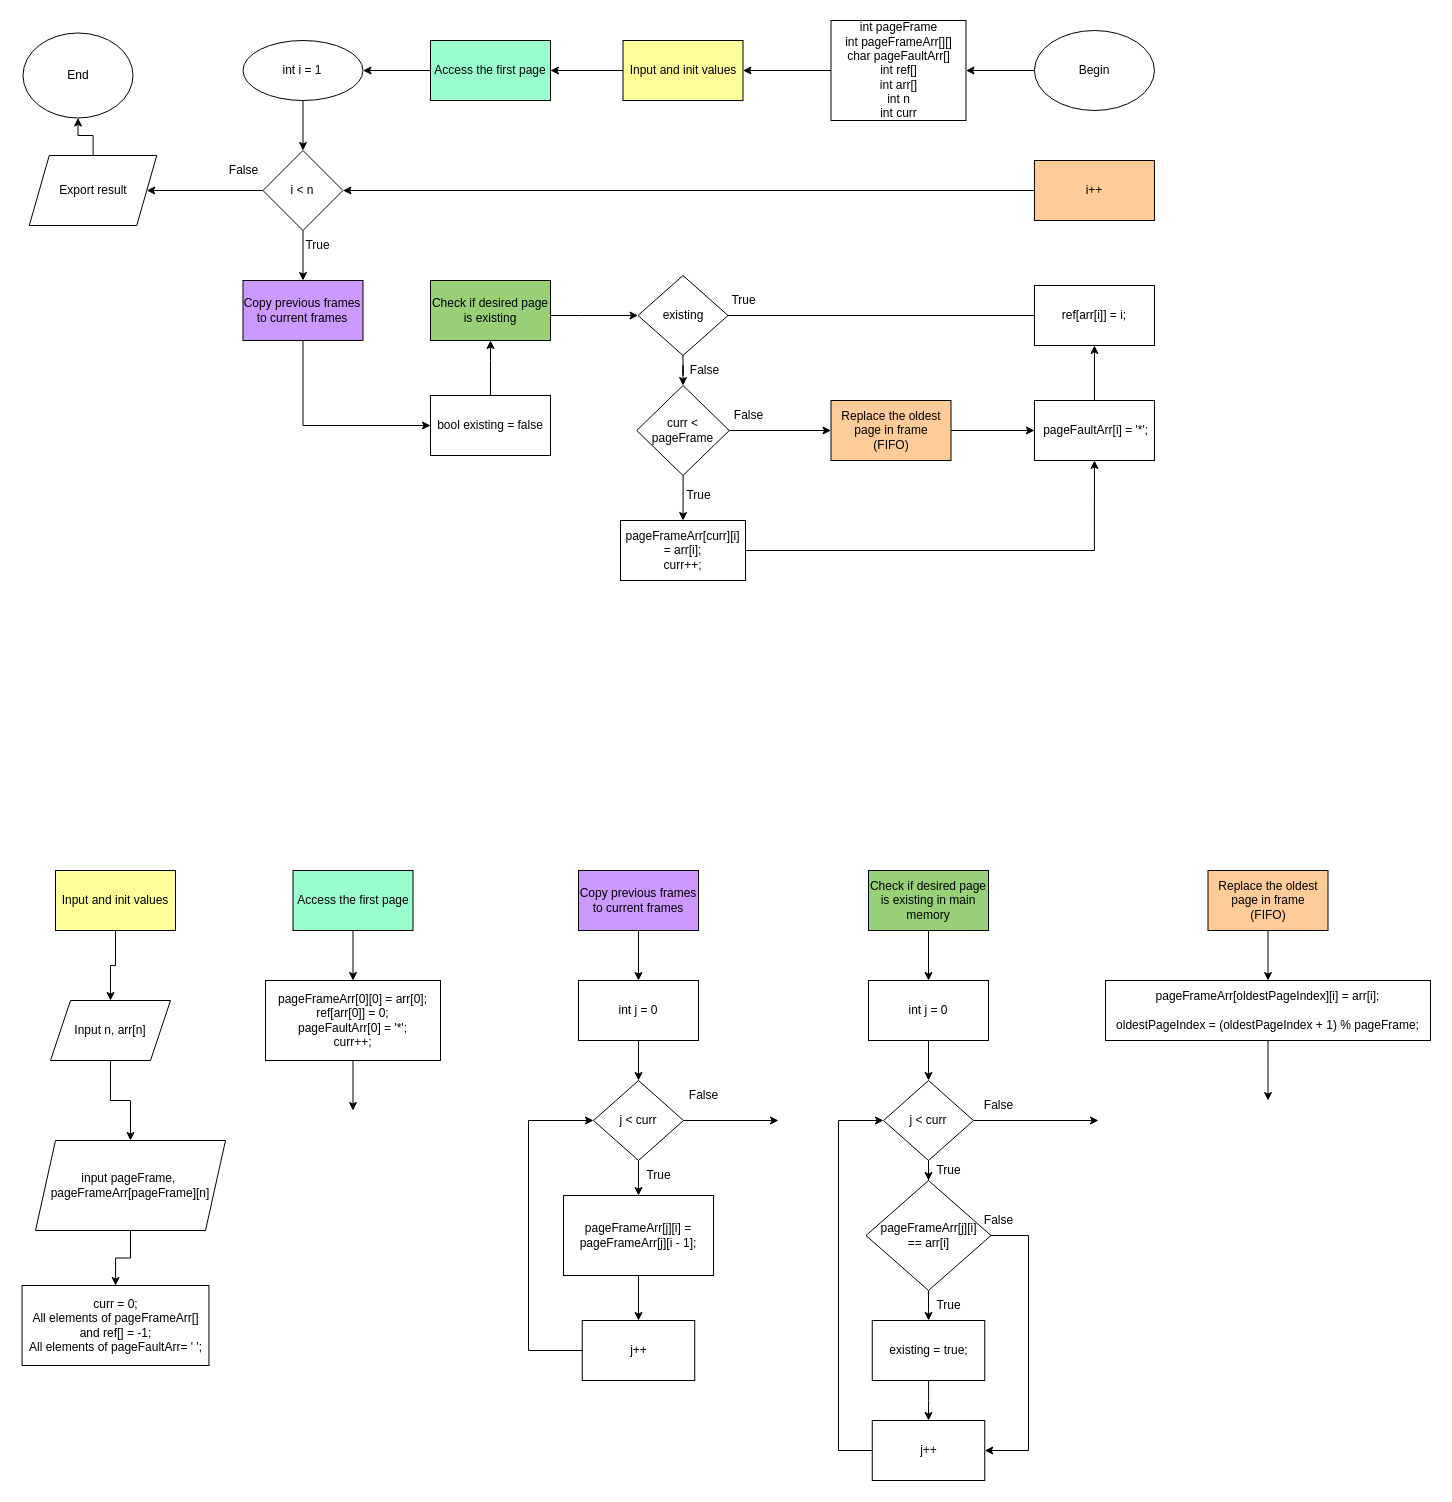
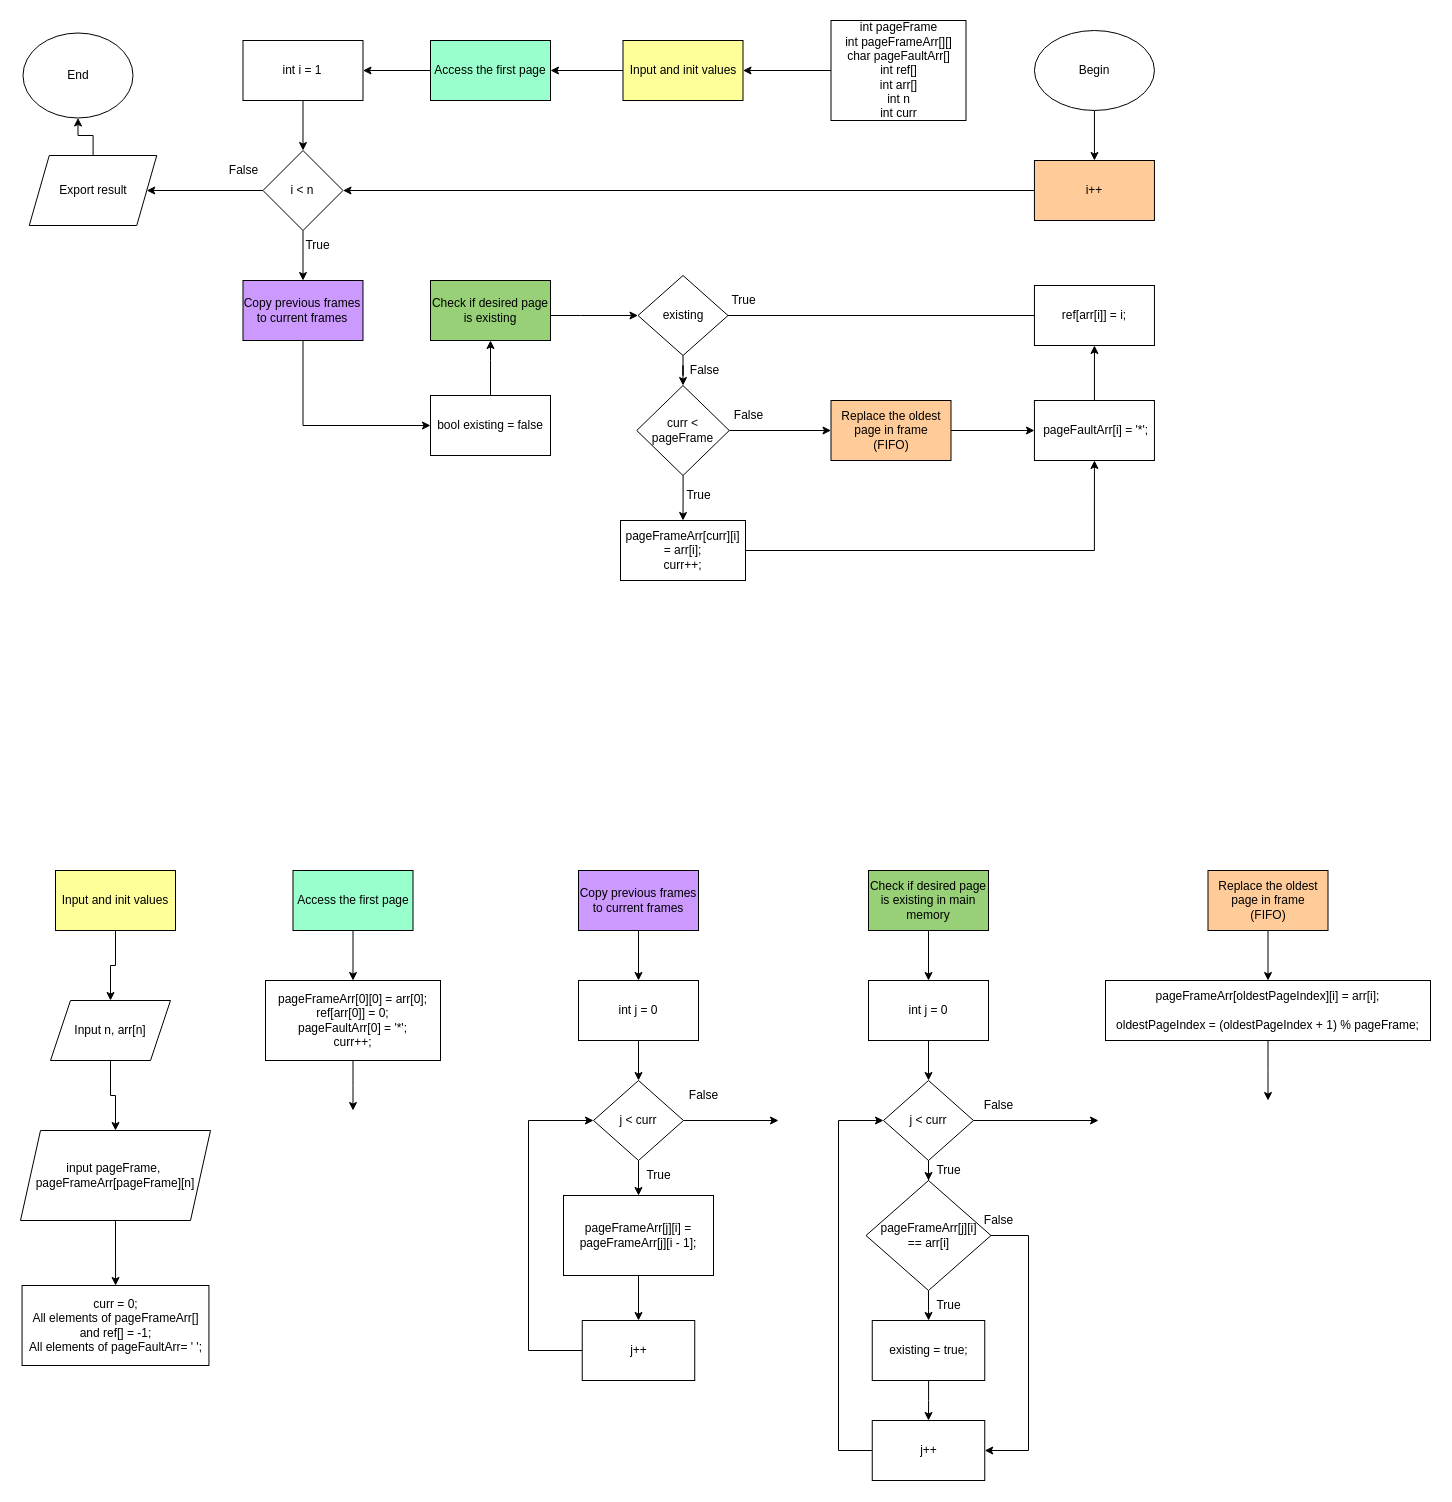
node "int i = 1": shape ellipse -> rectangle
edge "Begin" -> "int pageFrame int pageFrameArr[][] char pageFaultArr[] int ref[] int arr[] int n int curr": now "Begin" -> "i++"
node "input pageFrame, pageFrameArr[pageFrame][n]": moved (131, 1186) -> (116, 1176)
